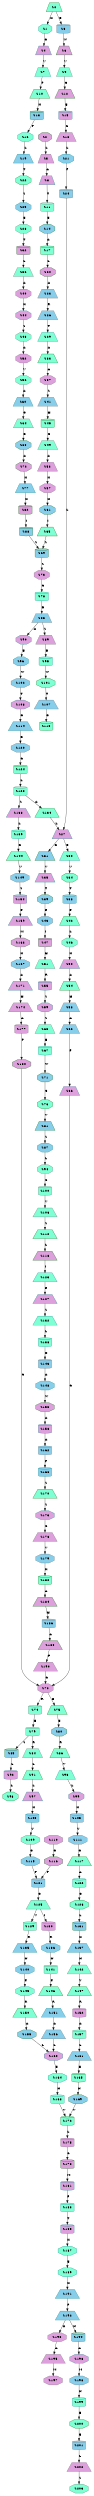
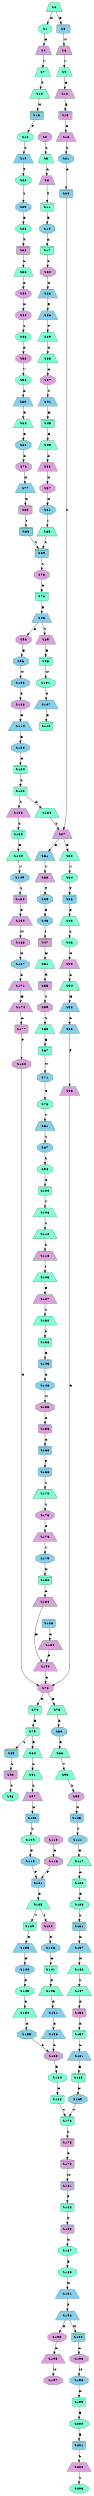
node "S5": fillcolor plum -> aquamarine
edge "S21" -> "S24": label "P" -> "A"
edge "S184" -> "S186": now "S184" -> "S190"
